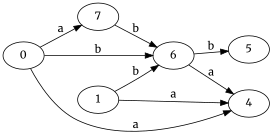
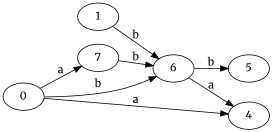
edge "1" -> "4": removed, label "a"
